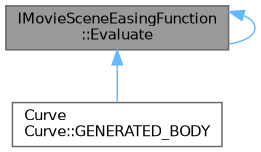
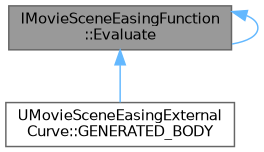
node "Curve Curve::GENERATED_BODY": label "Curve Curve::GENERATED_BODY" -> "UMovieSceneEasingExternal Curve::GENERATED_BODY"
